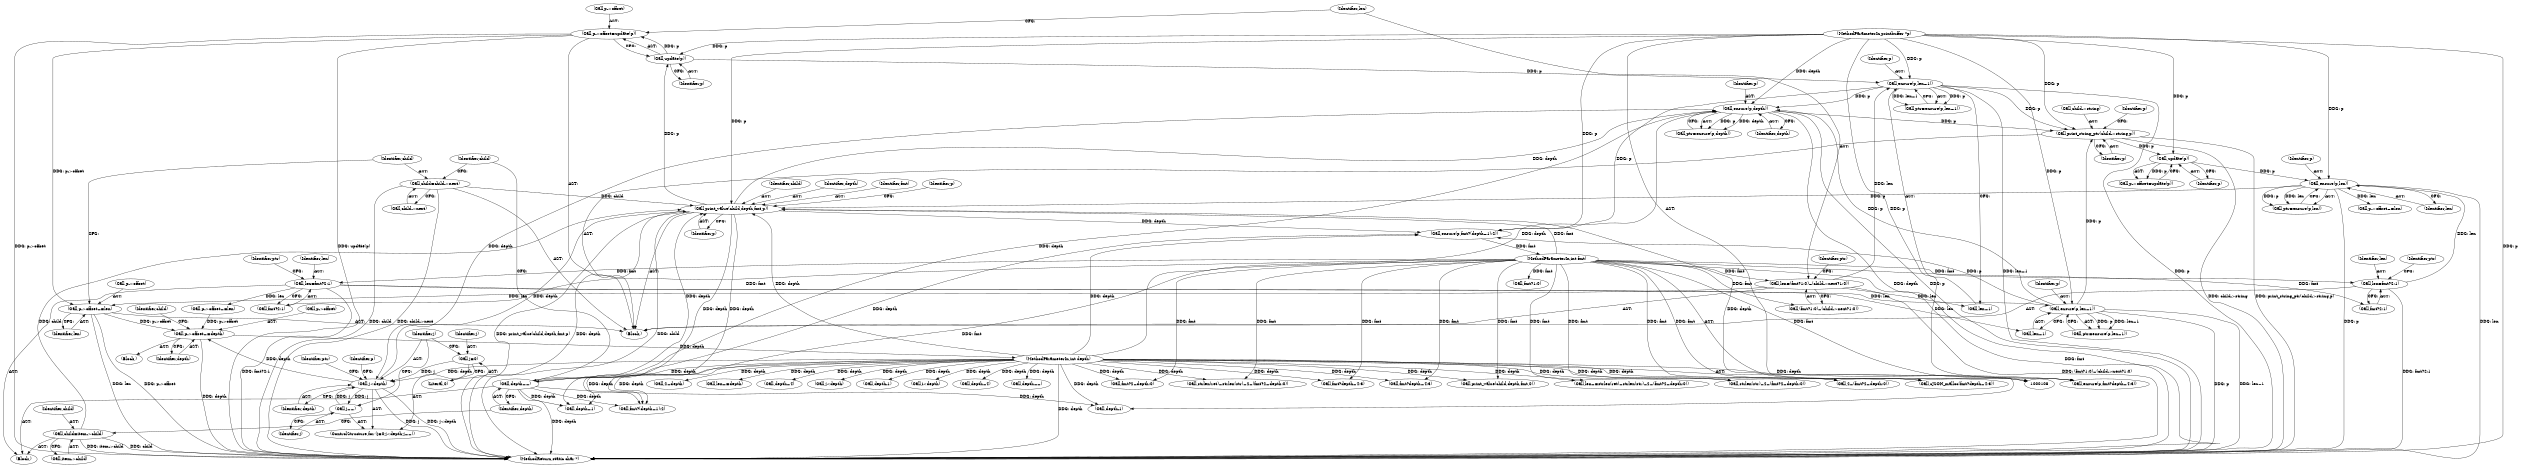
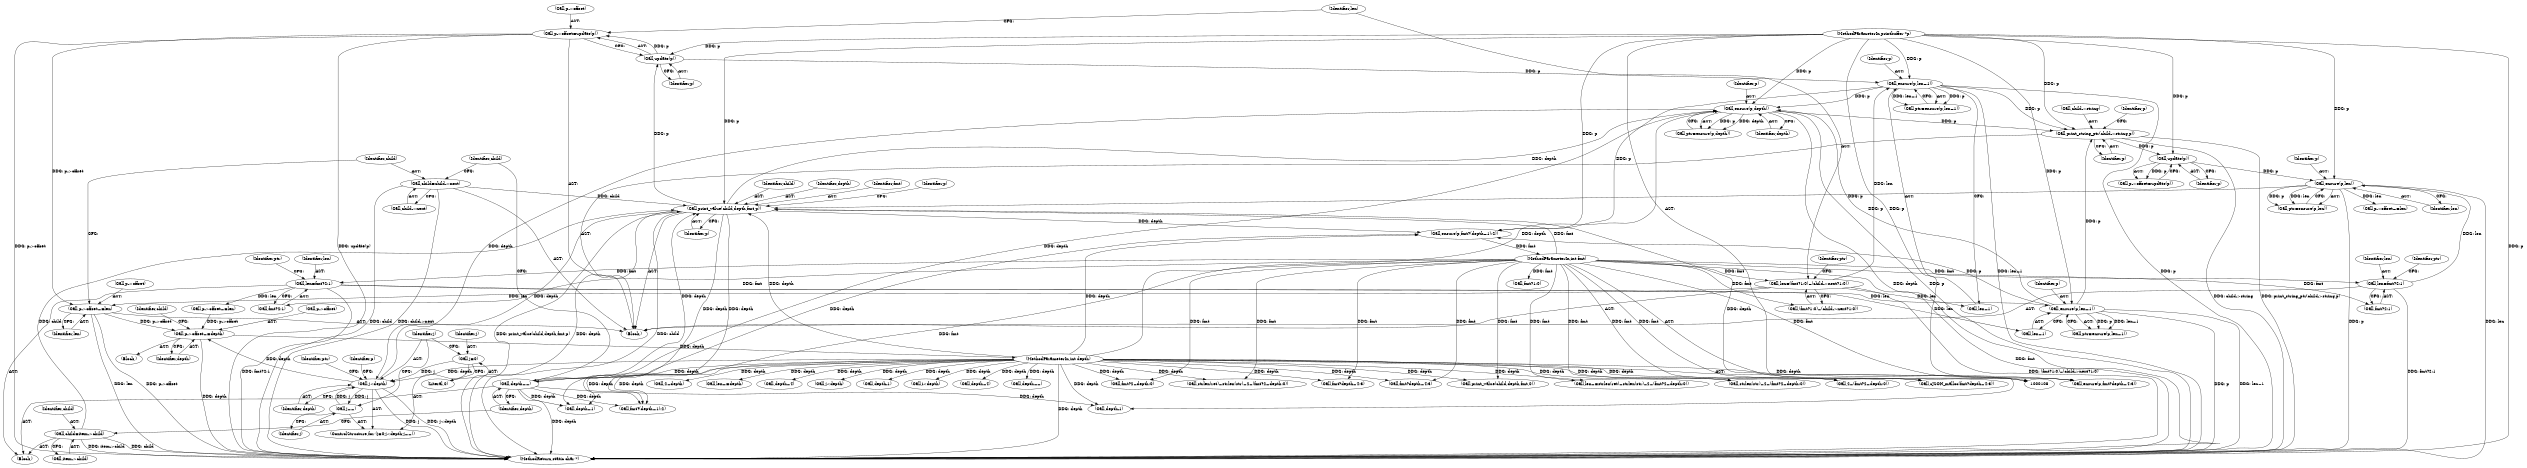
edge "(MethodParameterIn,printbuffer *p)" -> "(Call,ensure(p,depth))": label "DDG: depth" -> "DDG: p"
